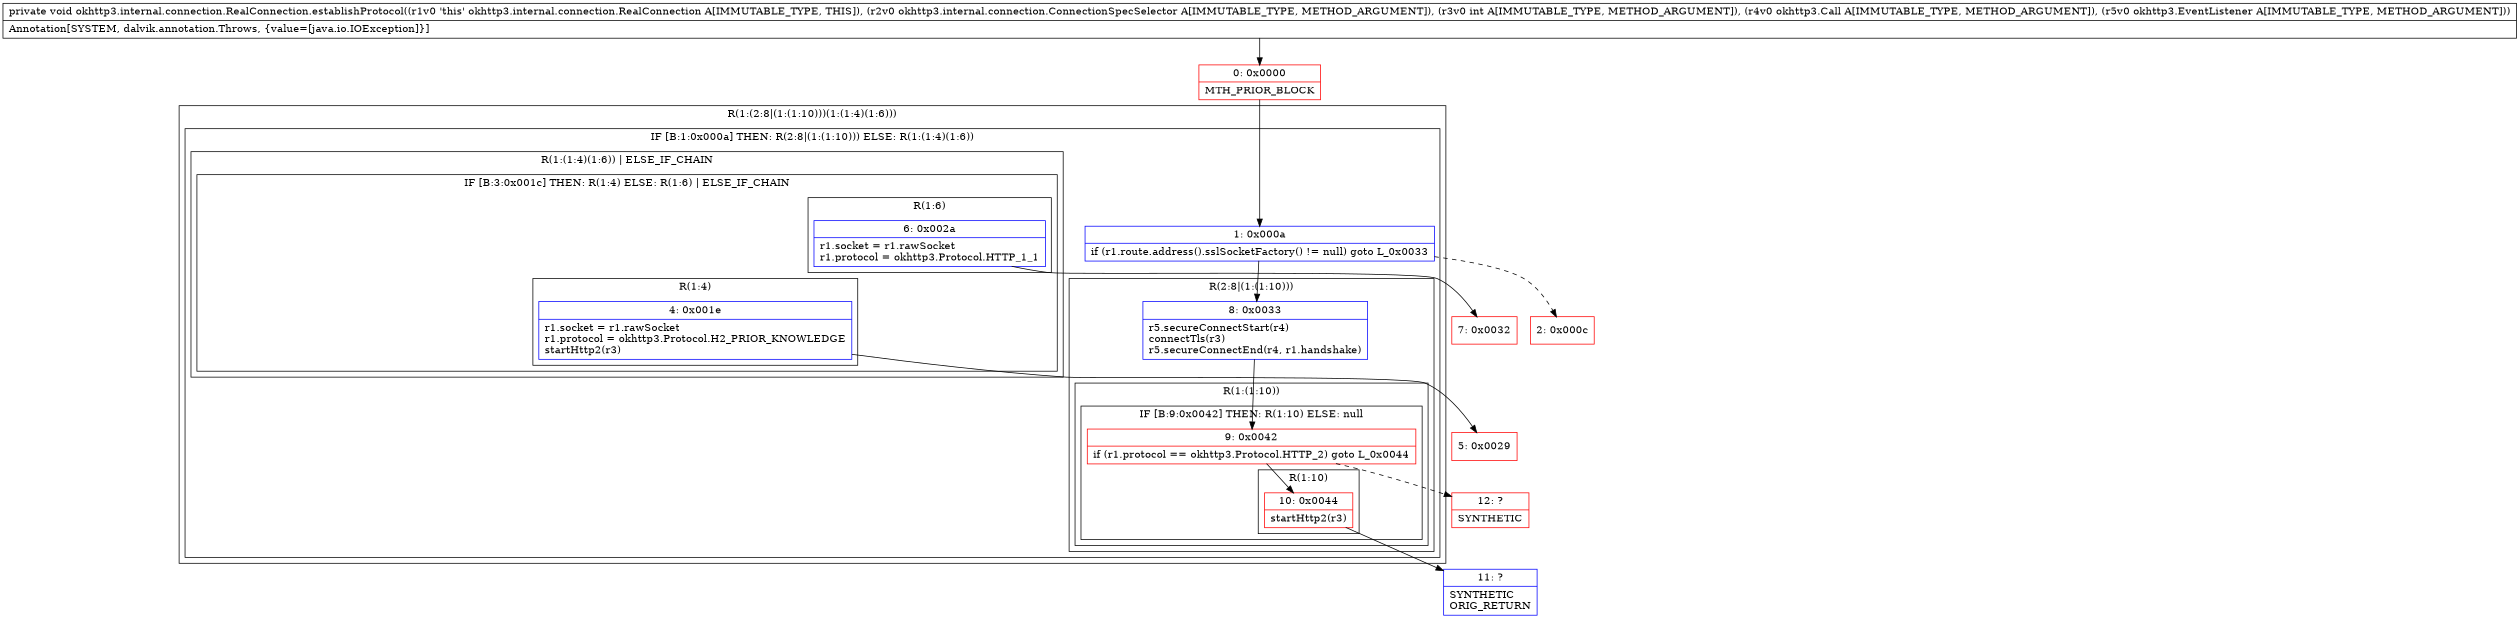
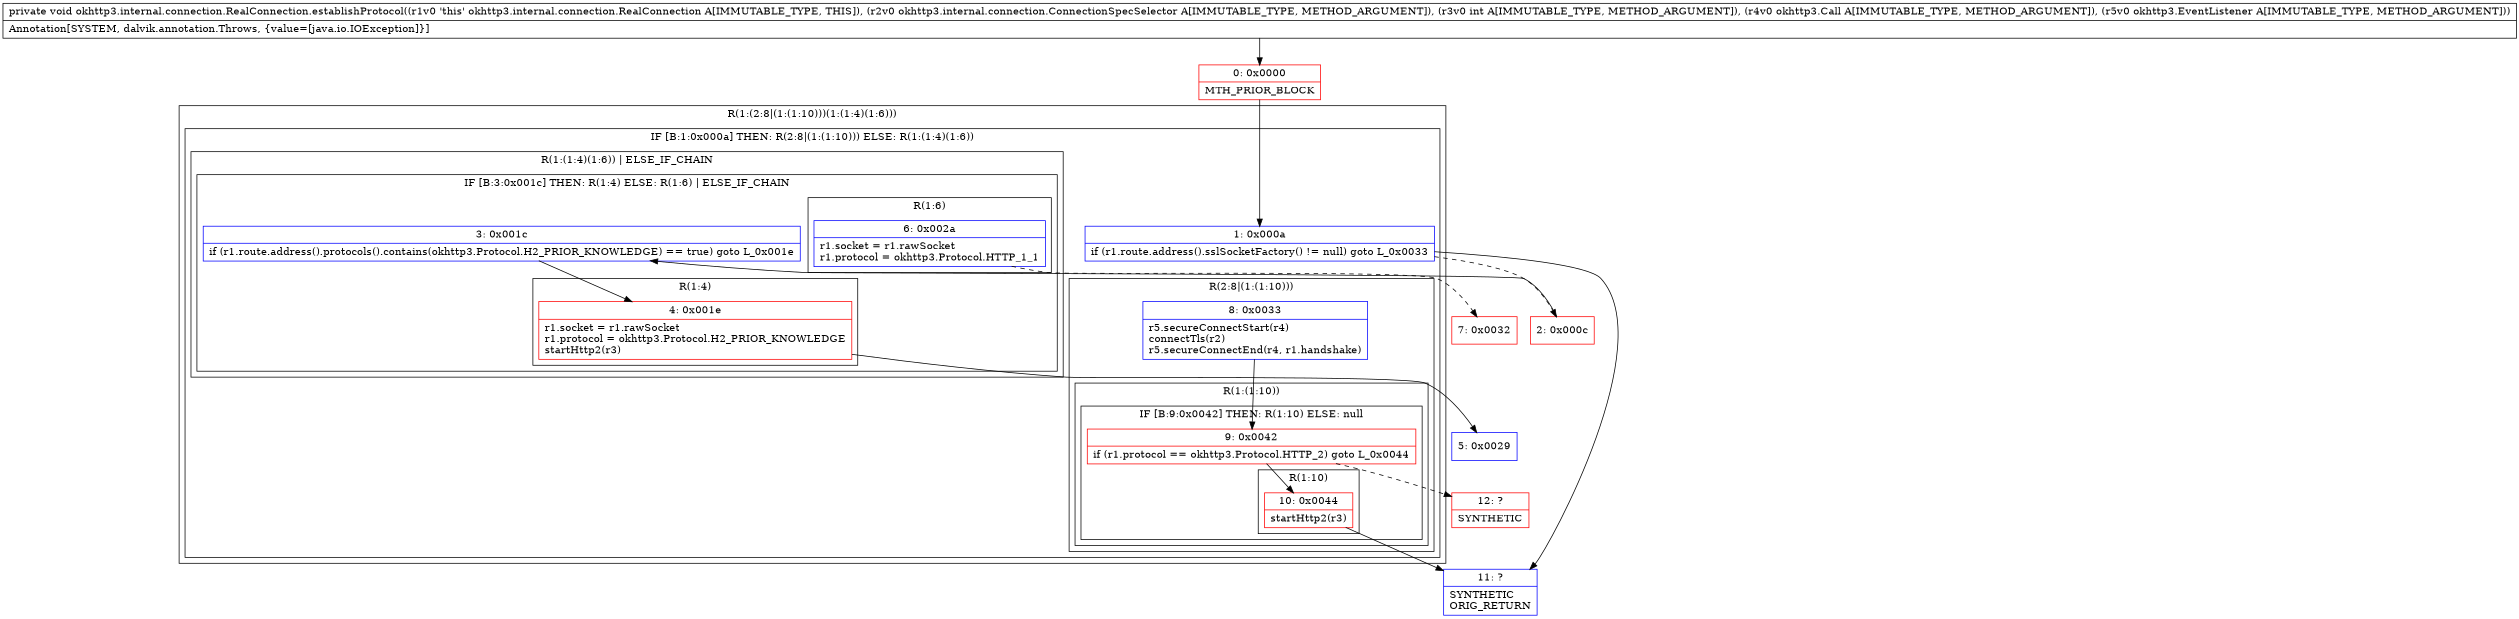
node "3: 0x001c": added
edge "6: 0x002a" -> "7: 0x0032": style solid -> dashed
edge "1: 0x000a" -> "8: 0x0033": now "1: 0x000a" -> "11: ?"
node "4: 0x001e": color blue -> red
node "8: 0x0033": text "connectTls(r3)" -> "connectTls(r2)"
node "5: 0x0029": color red -> blue
